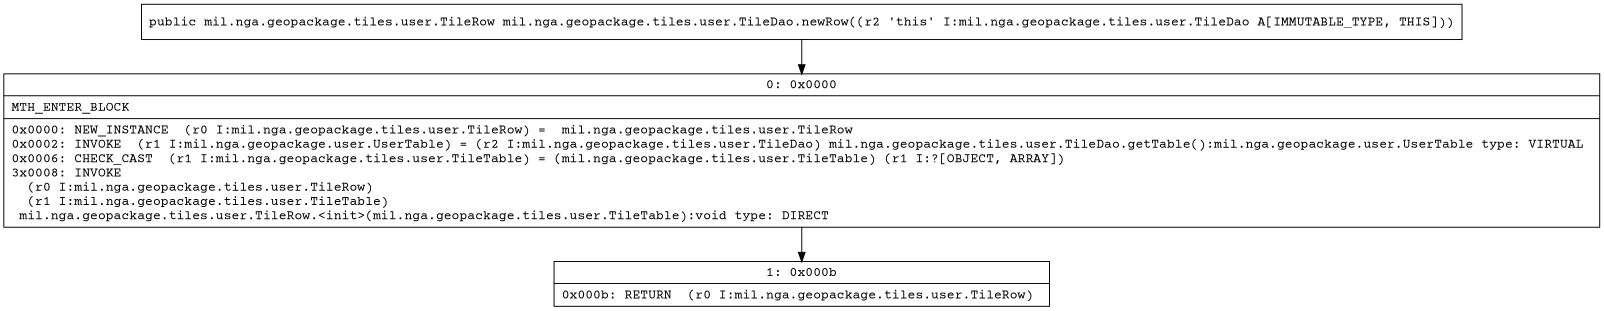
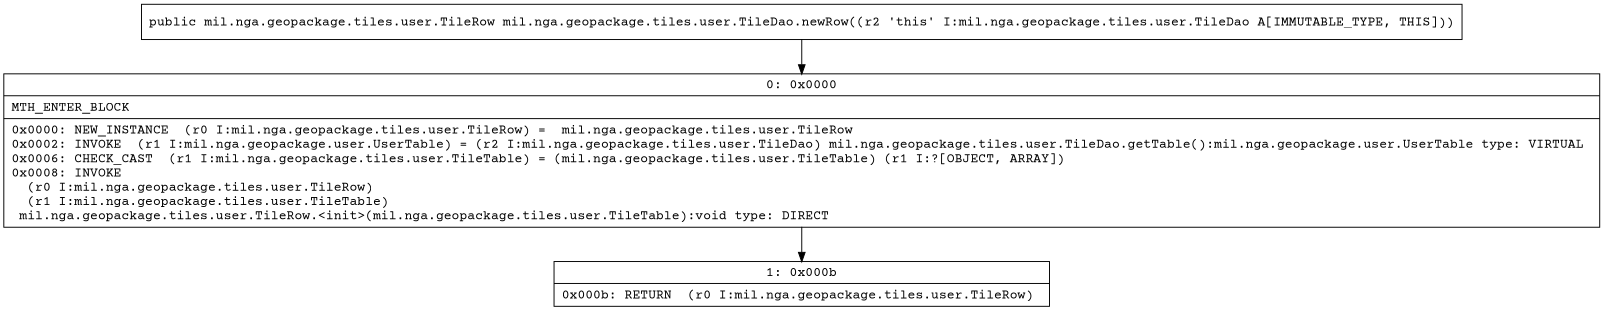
node "0: 0x0000": text "3x0008: INVOKE" -> "0x0008: INVOKE"
